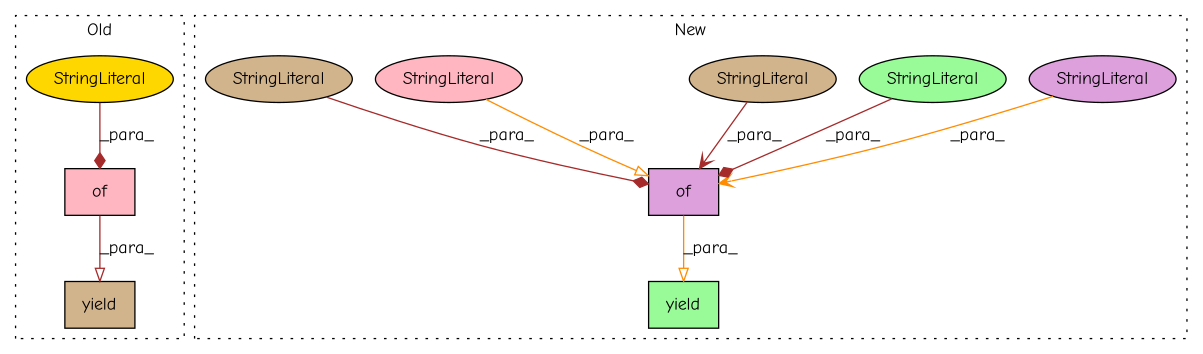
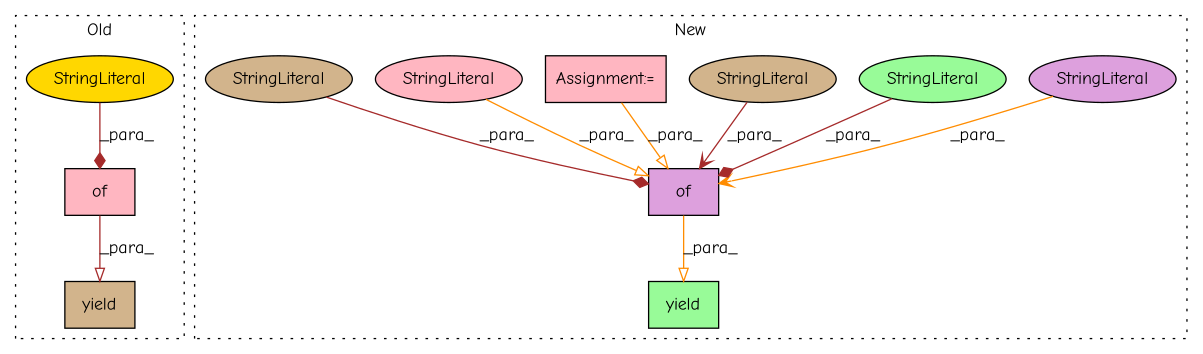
node "Assignment:=": added
